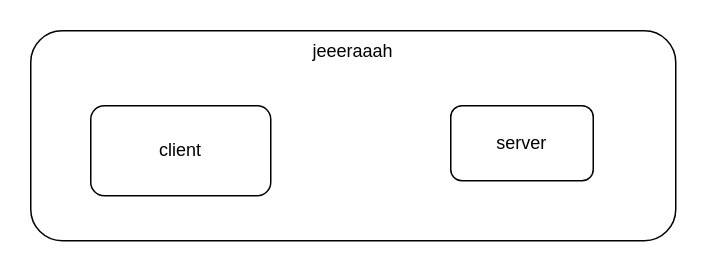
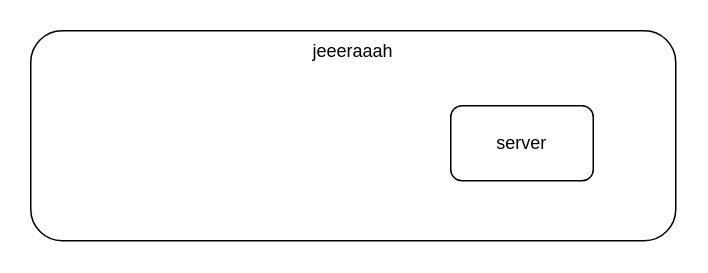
node "client": removed
